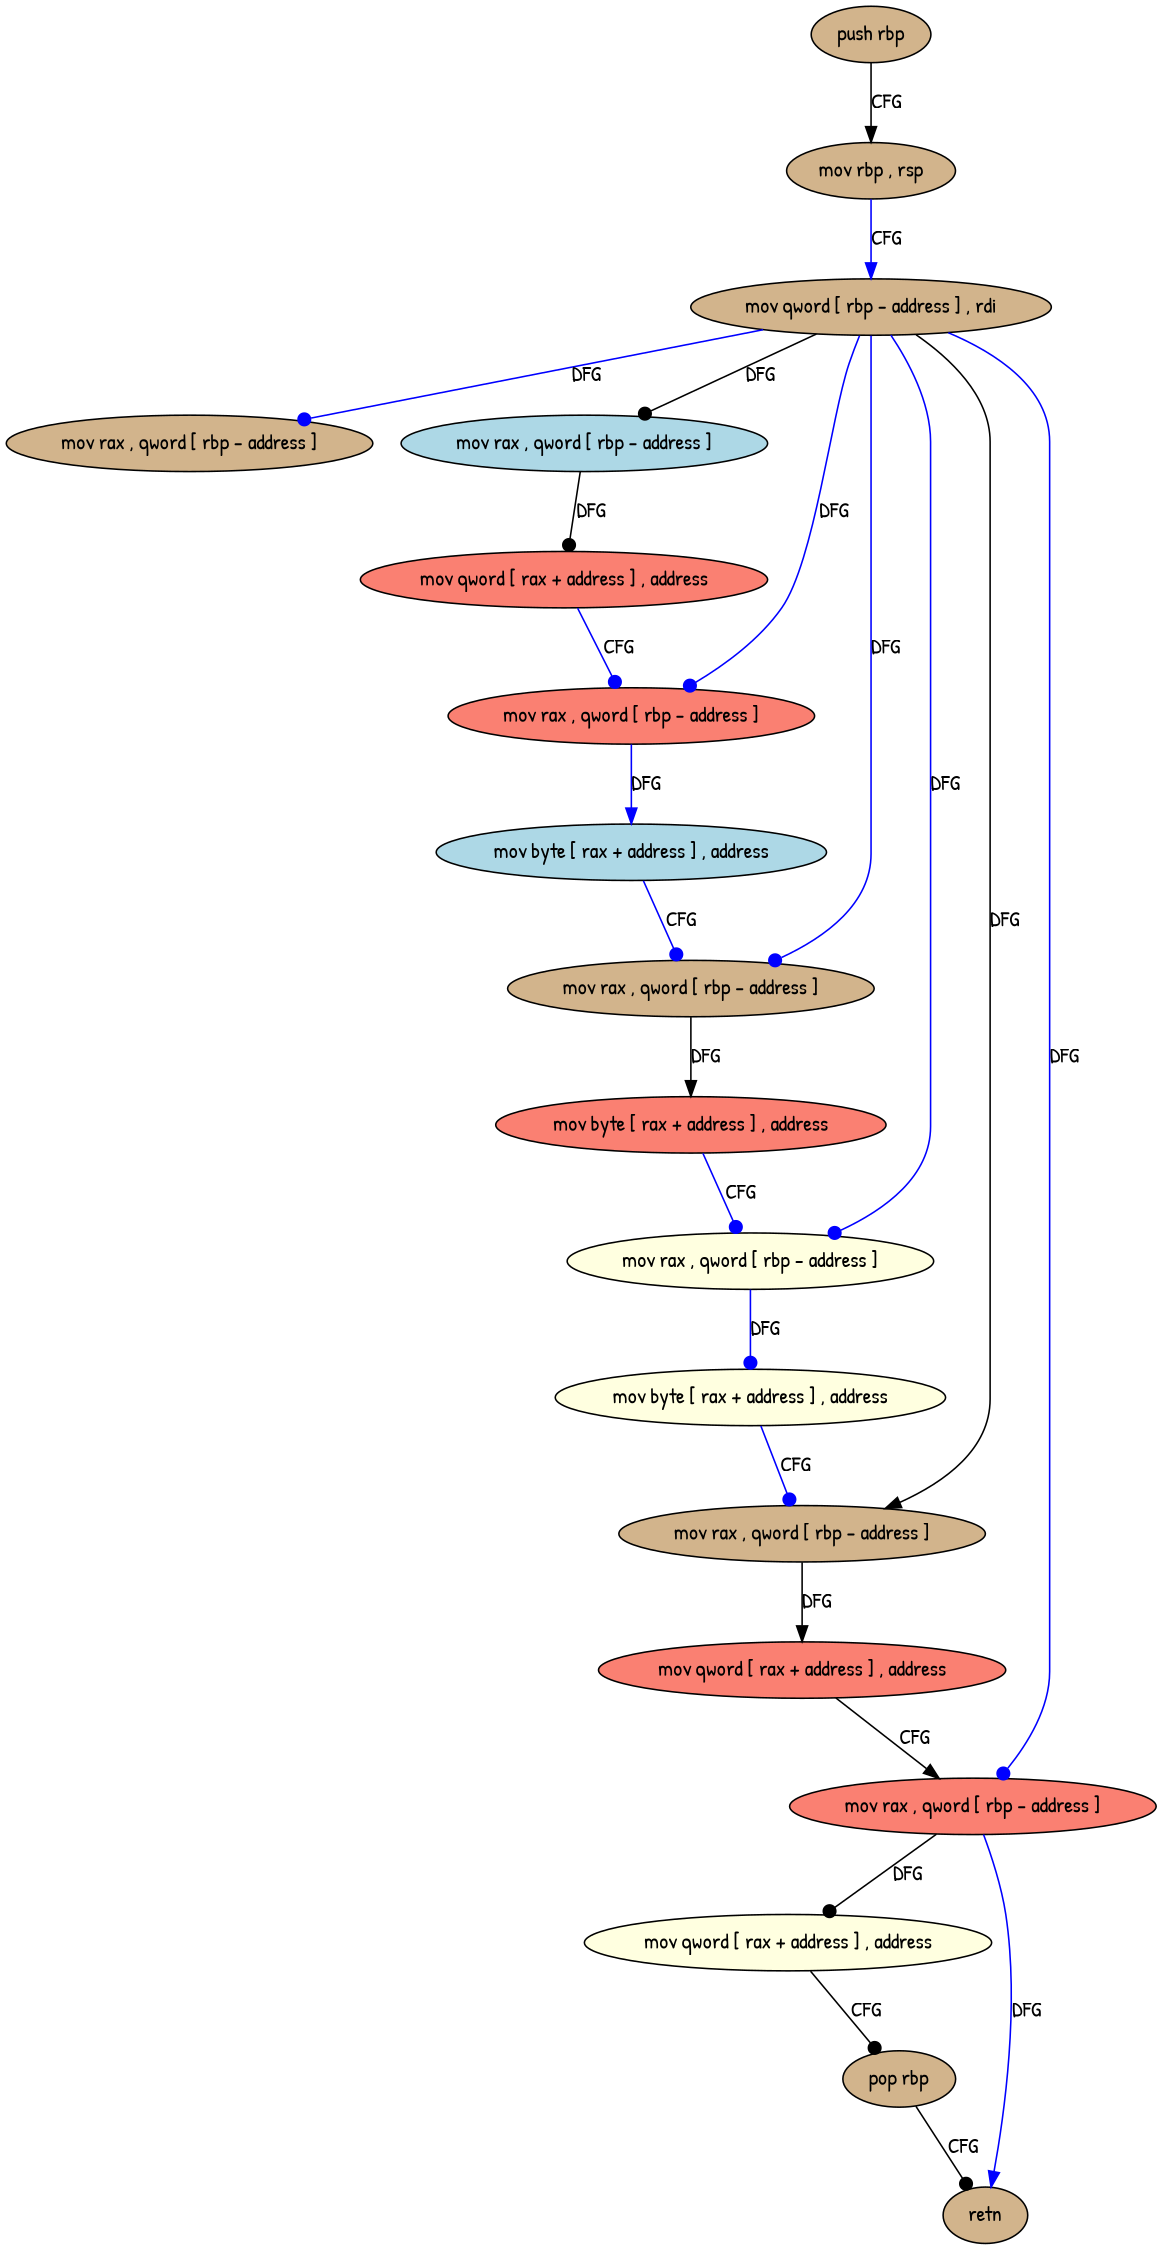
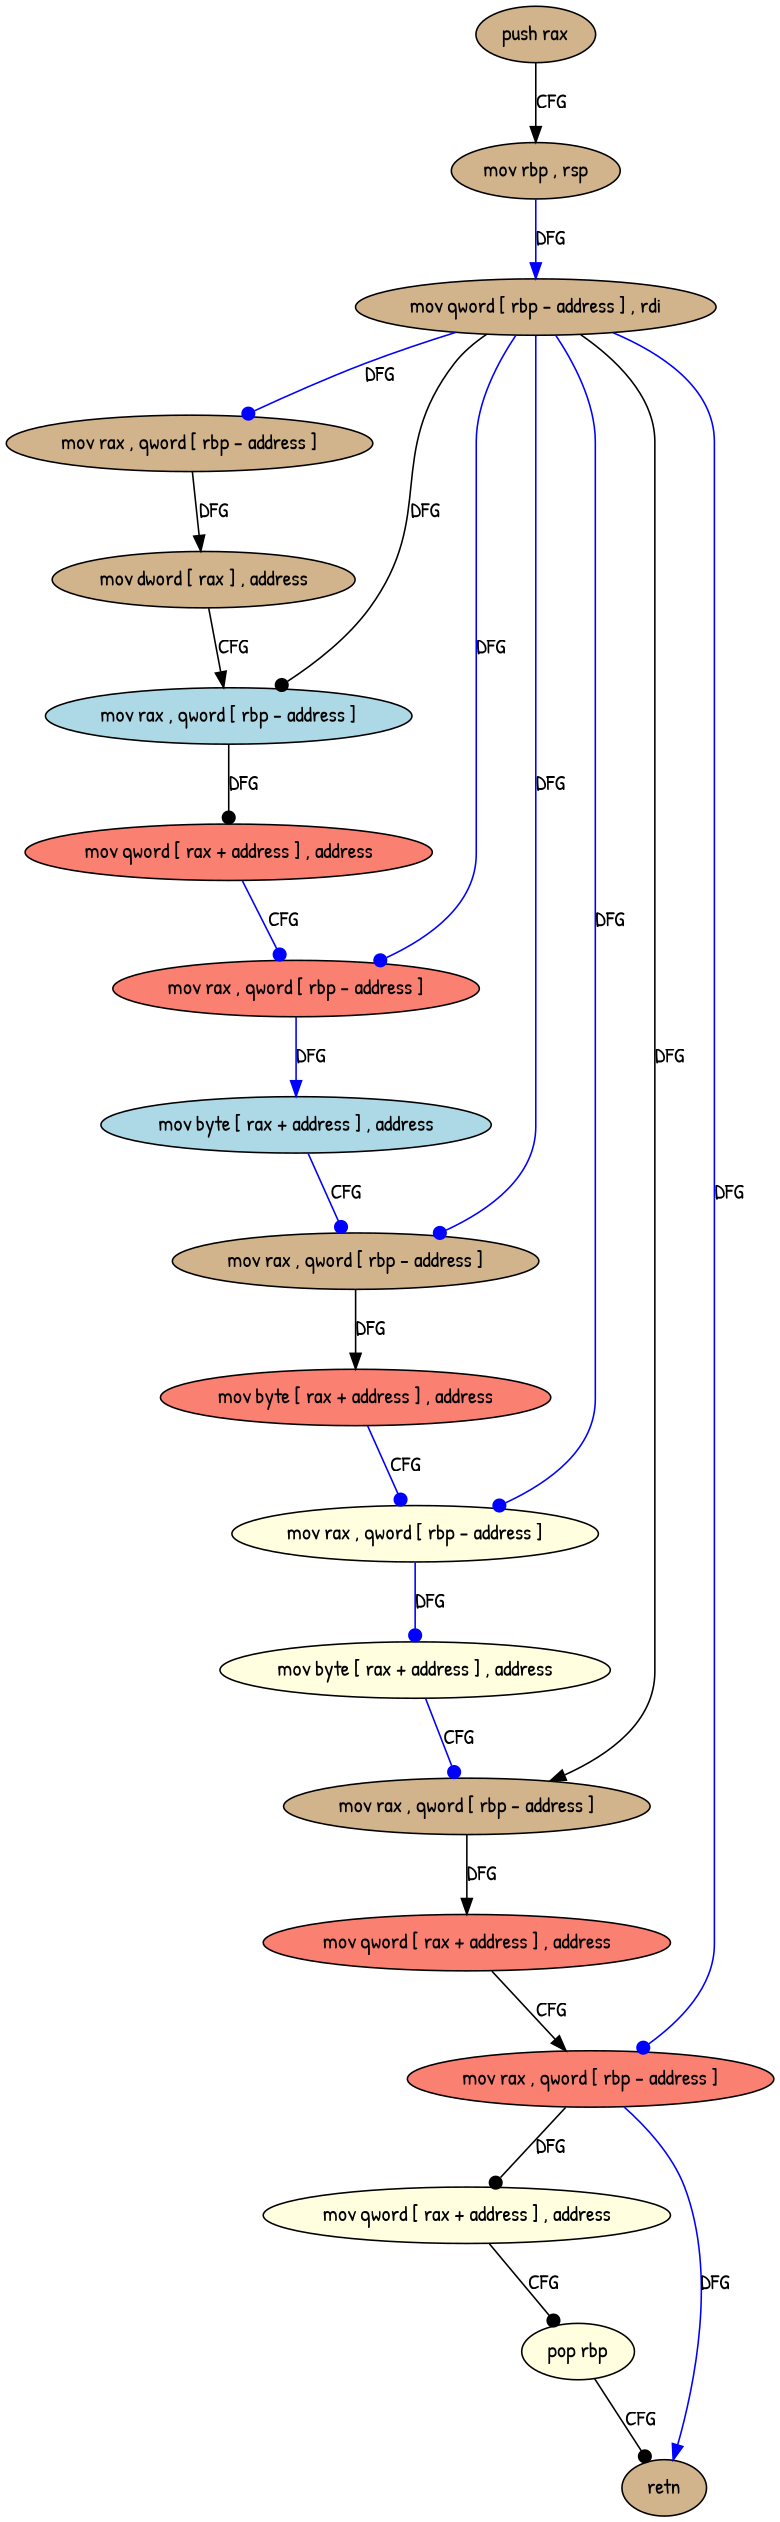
node "push rbp": label "push rbp" -> "push rax"
edge "mov rbp , rsp" -> "mov qword [ rbp - address ] , rdi": label "CFG" -> "DFG"
node "mov dword [ rax ] , address": added
node "pop rbp": fillcolor tan -> lightyellow
